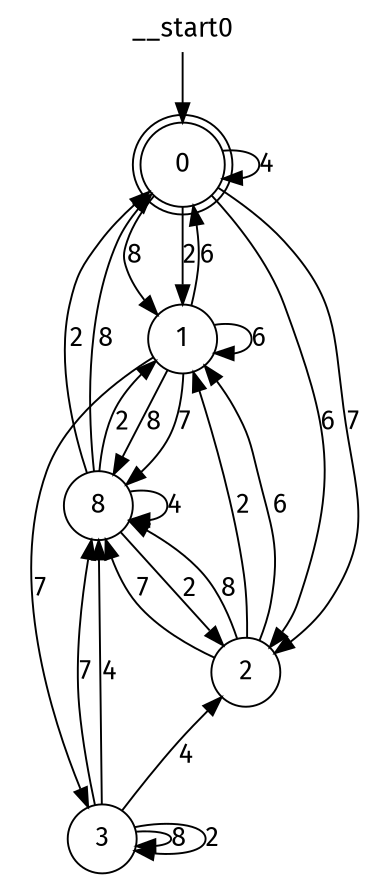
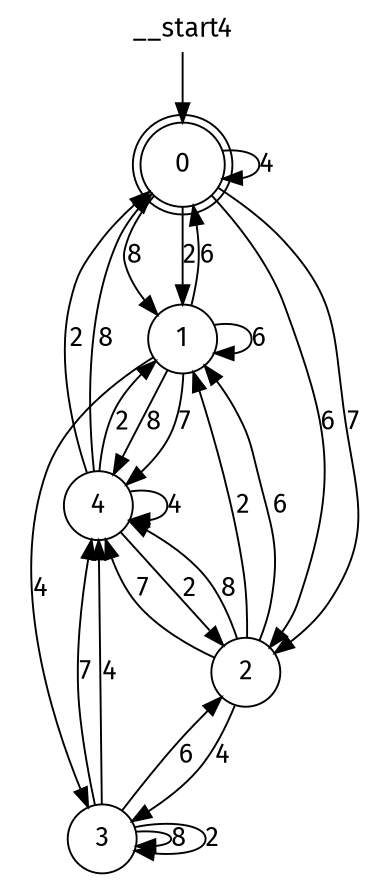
node "__start0": label "__start0" -> "__start4"
node "8": label "8" -> "4"
edge "1" -> "3": label "7" -> "4"
edge "3" -> "2": label "4" -> "6"
edge "2" -> "3": added, label "4"
